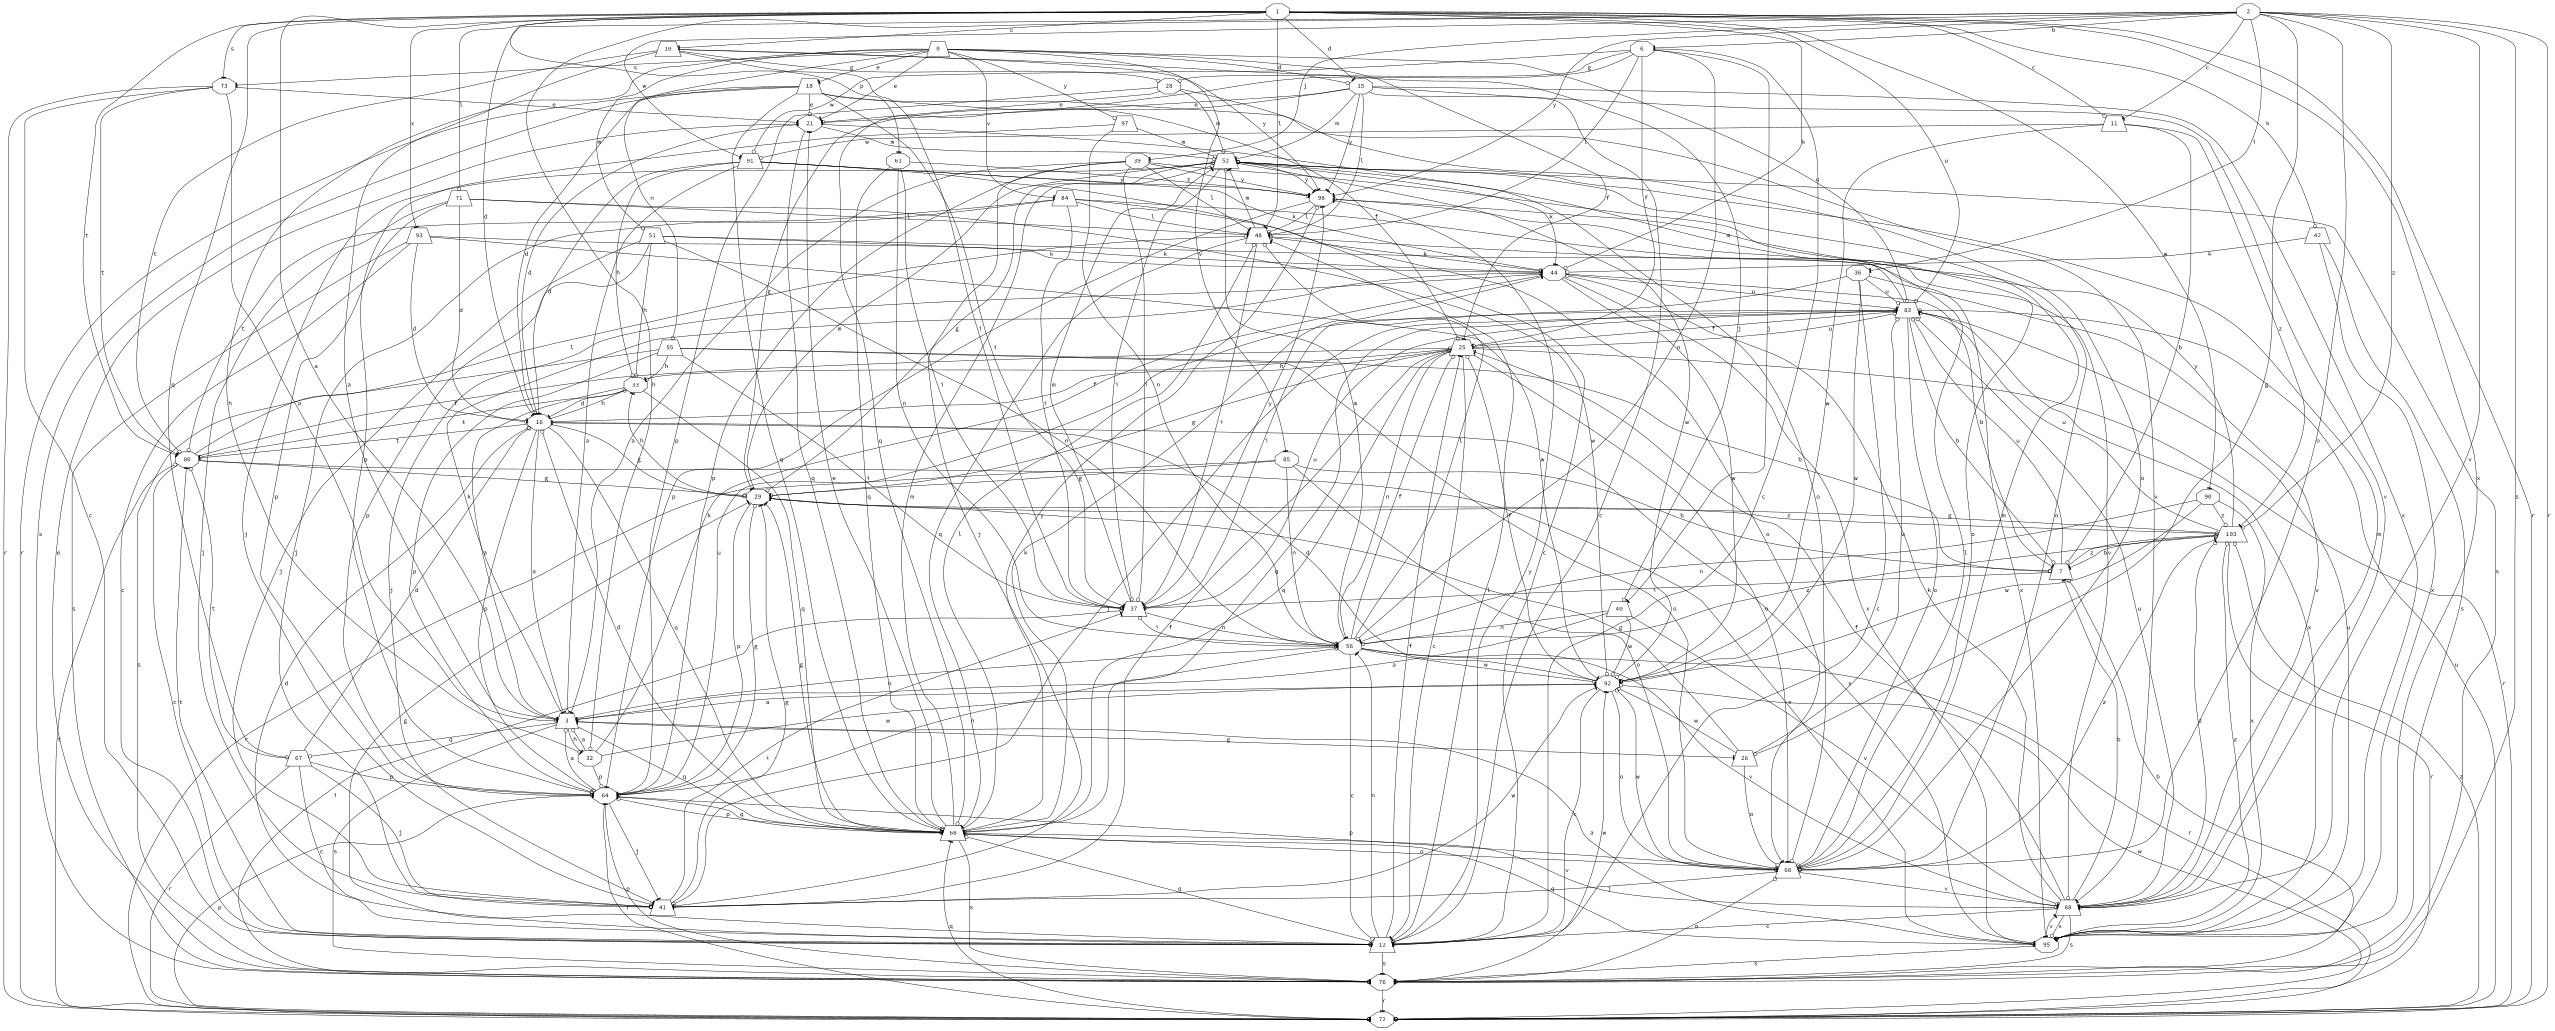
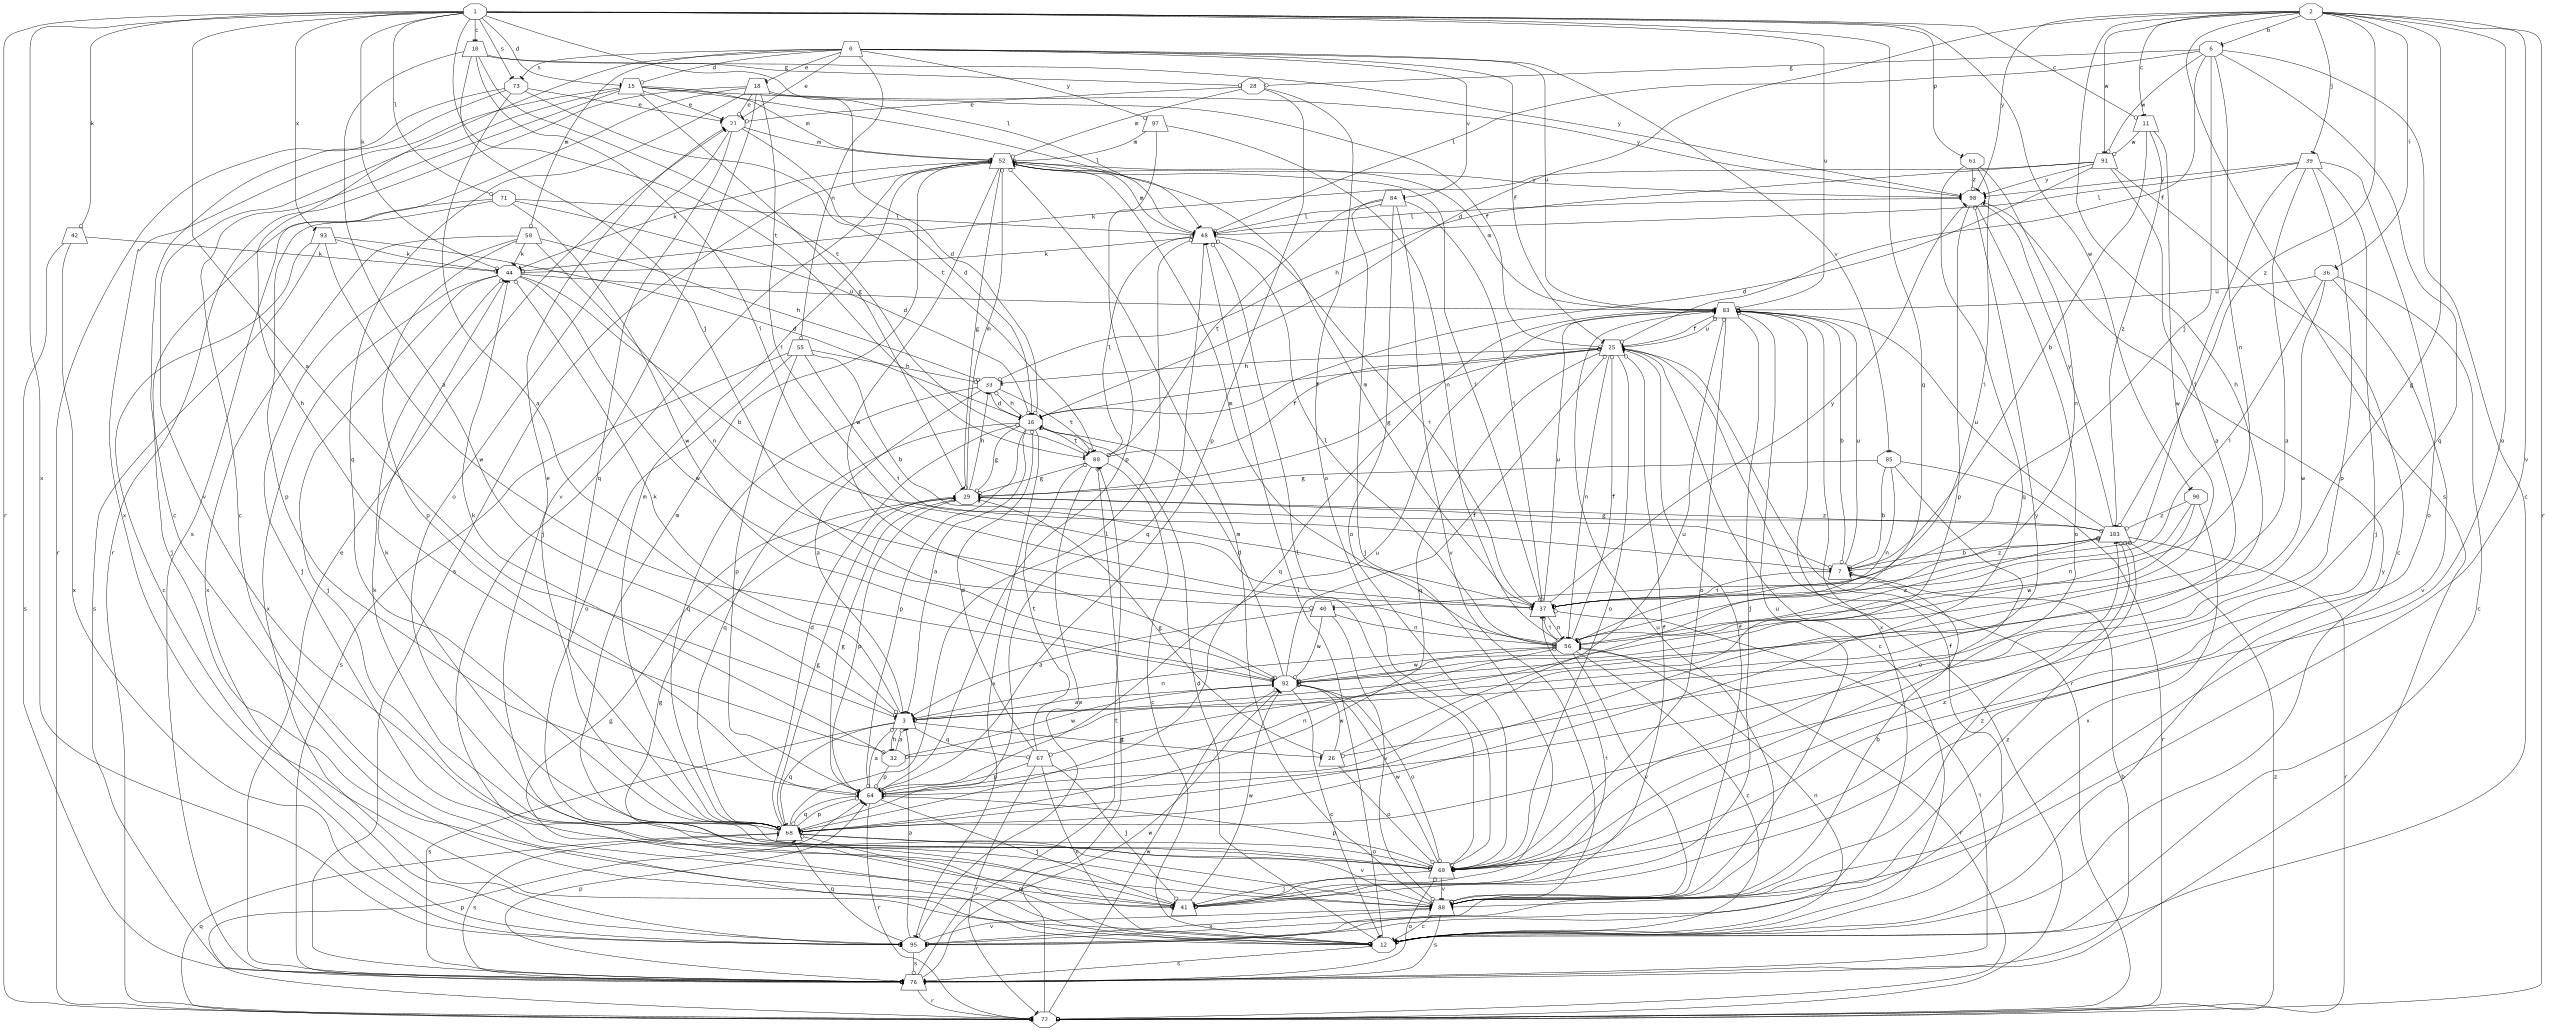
node "15": shape octagon -> trapezium
node "39": shape octagon -> trapezium
node "71": shape trapezium -> octagon
node "51": label "51" -> "50"
edge "12" -> "80": now "76" -> "80"
node "12": shape trapezium -> octagon
node "76": shape octagon -> trapezium
